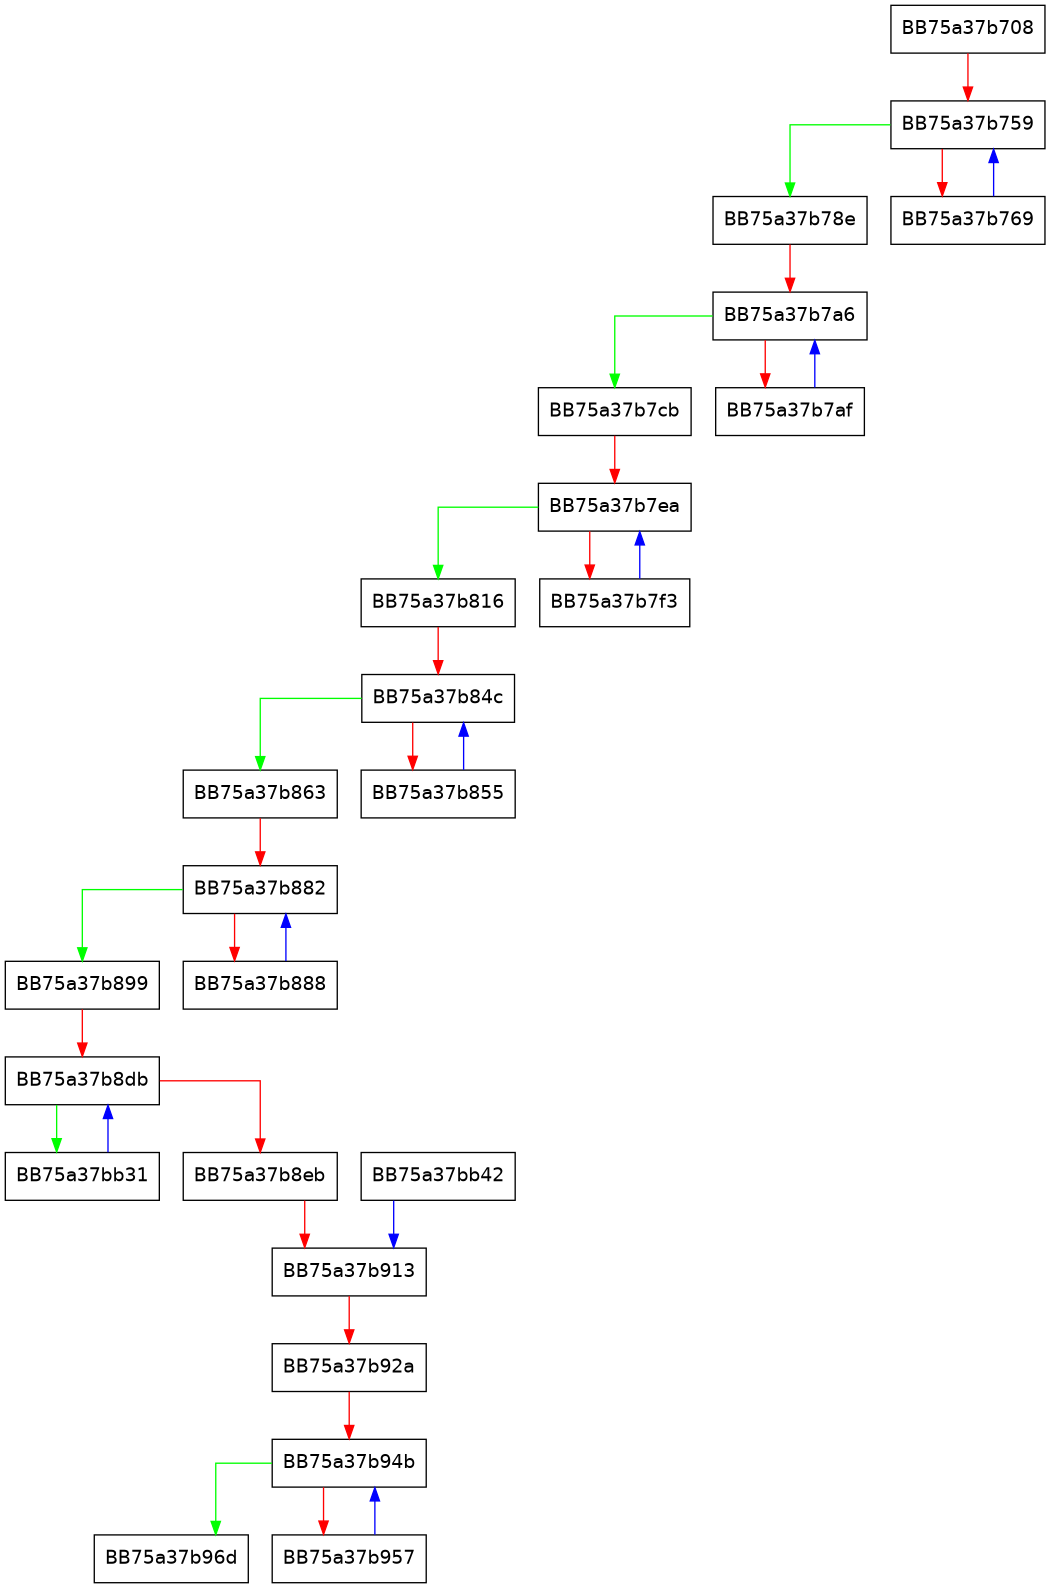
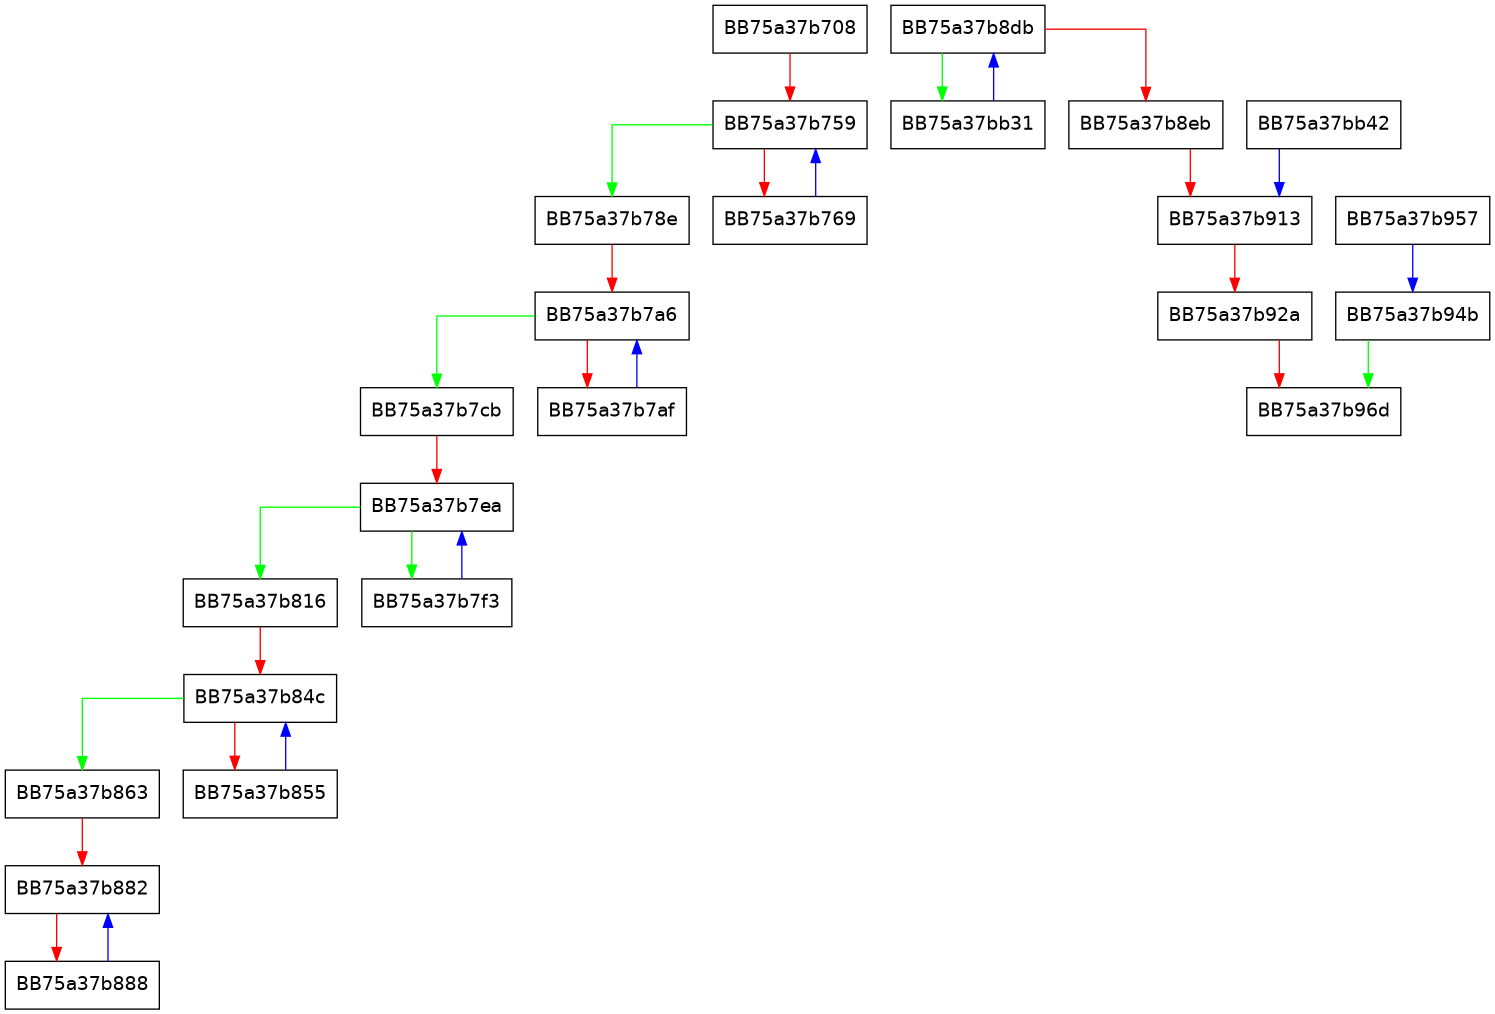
edge "BB75a37b7ea" -> "BB75a37b7f3": color red -> green
node "BB75a37b899": removed
edge "BB75a37b92a" -> "BB75a37b94b": now "BB75a37b92a" -> "BB75a37b96d"
edge "BB75a37b94b" -> "BB75a37b957": removed
